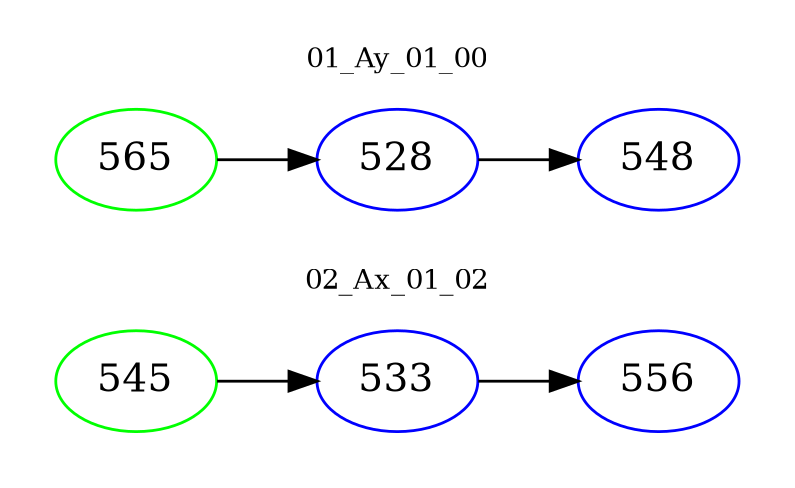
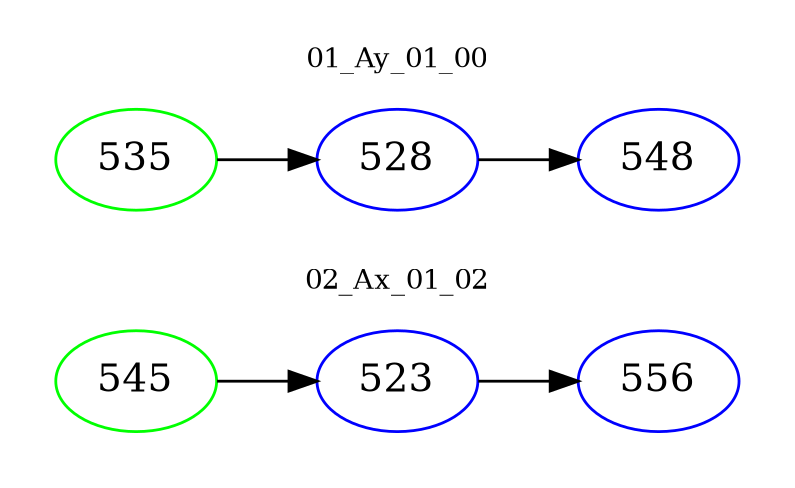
node "565": label "565" -> "535"
node "533": label "533" -> "523"
